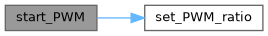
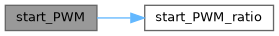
node "set_PWM_ratio": label "set_PWM_ratio" -> "start_PWM_ratio"
